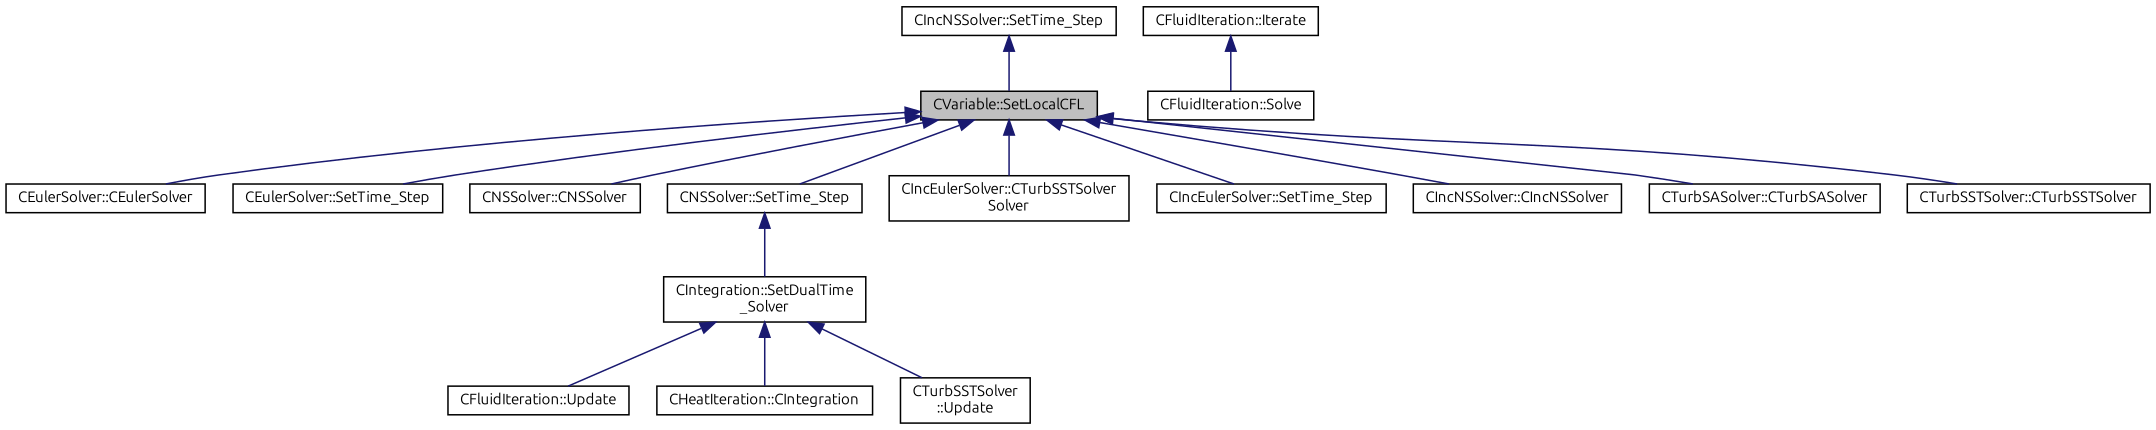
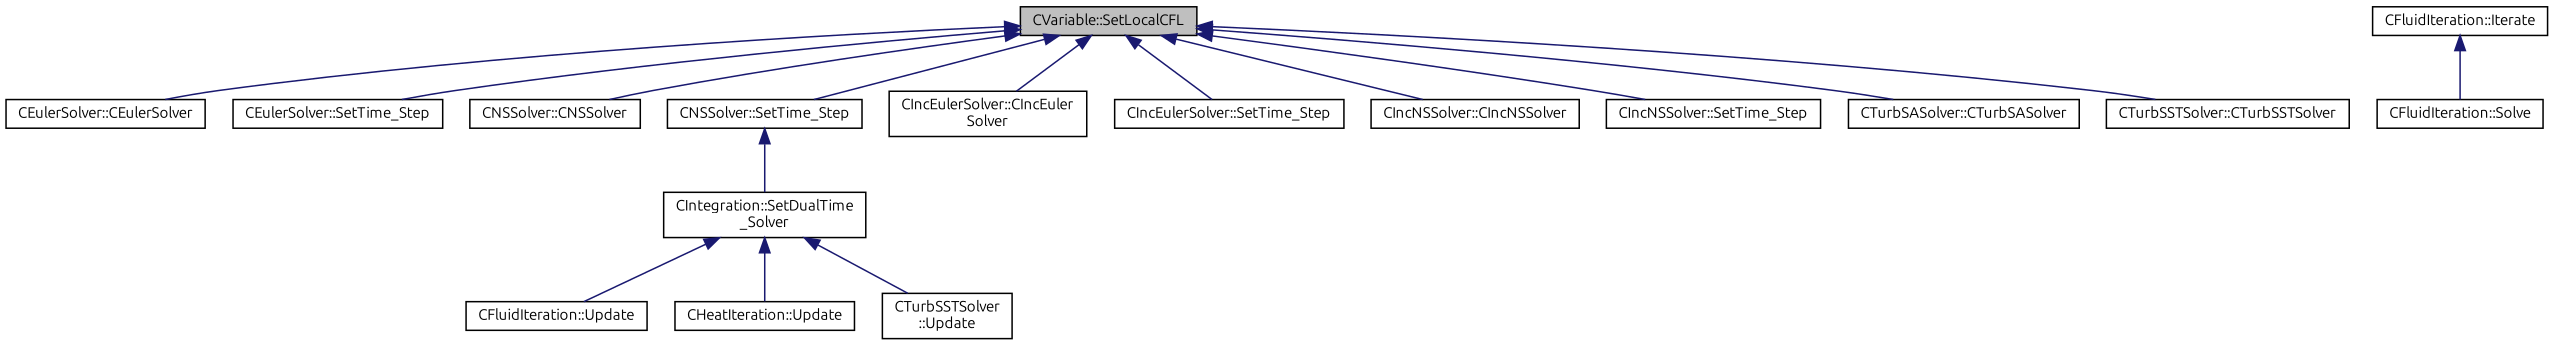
edge "CVariable::SetLocalCFL" -> "CIncNSSolver::SetTime_Step": reversed
node "CIncEulerSolver::CTurbSSTSolver Solver": label "CIncEulerSolver::CTurbSSTSolver Solver" -> "CIncEulerSolver::CIncEuler Solver"
node "CHeatIteration::CIntegration": label "CHeatIteration::CIntegration" -> "CHeatIteration::Update"
